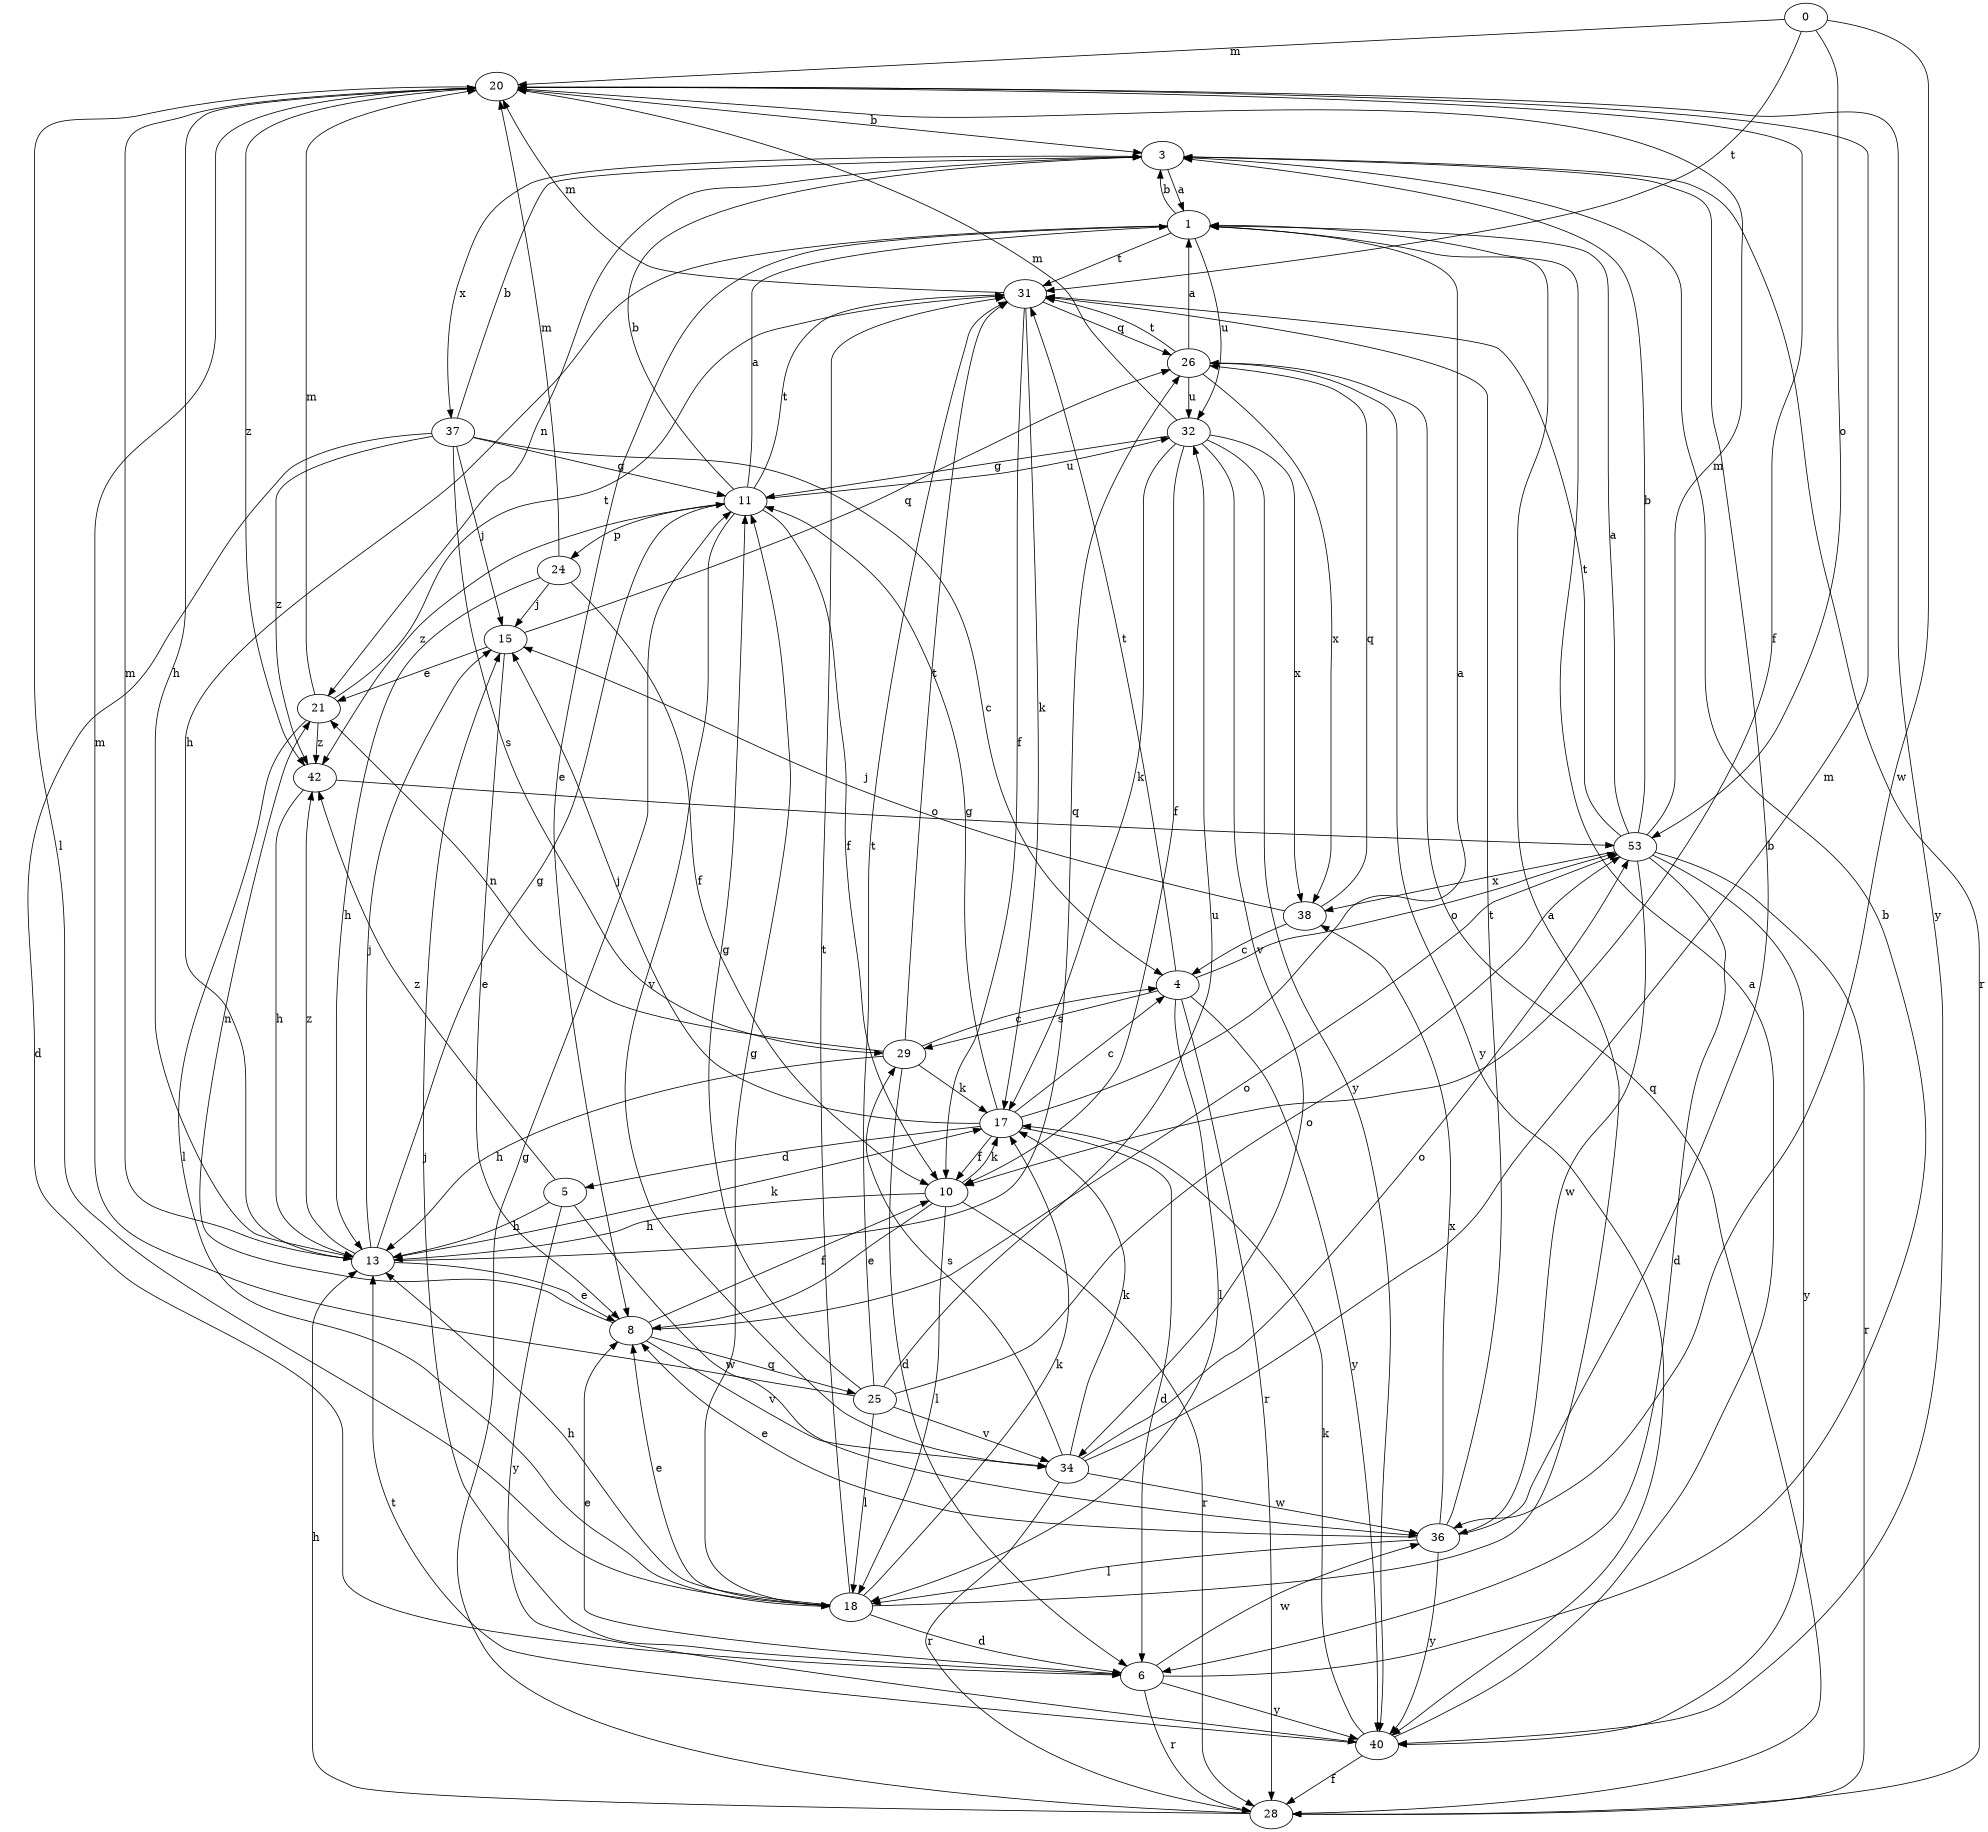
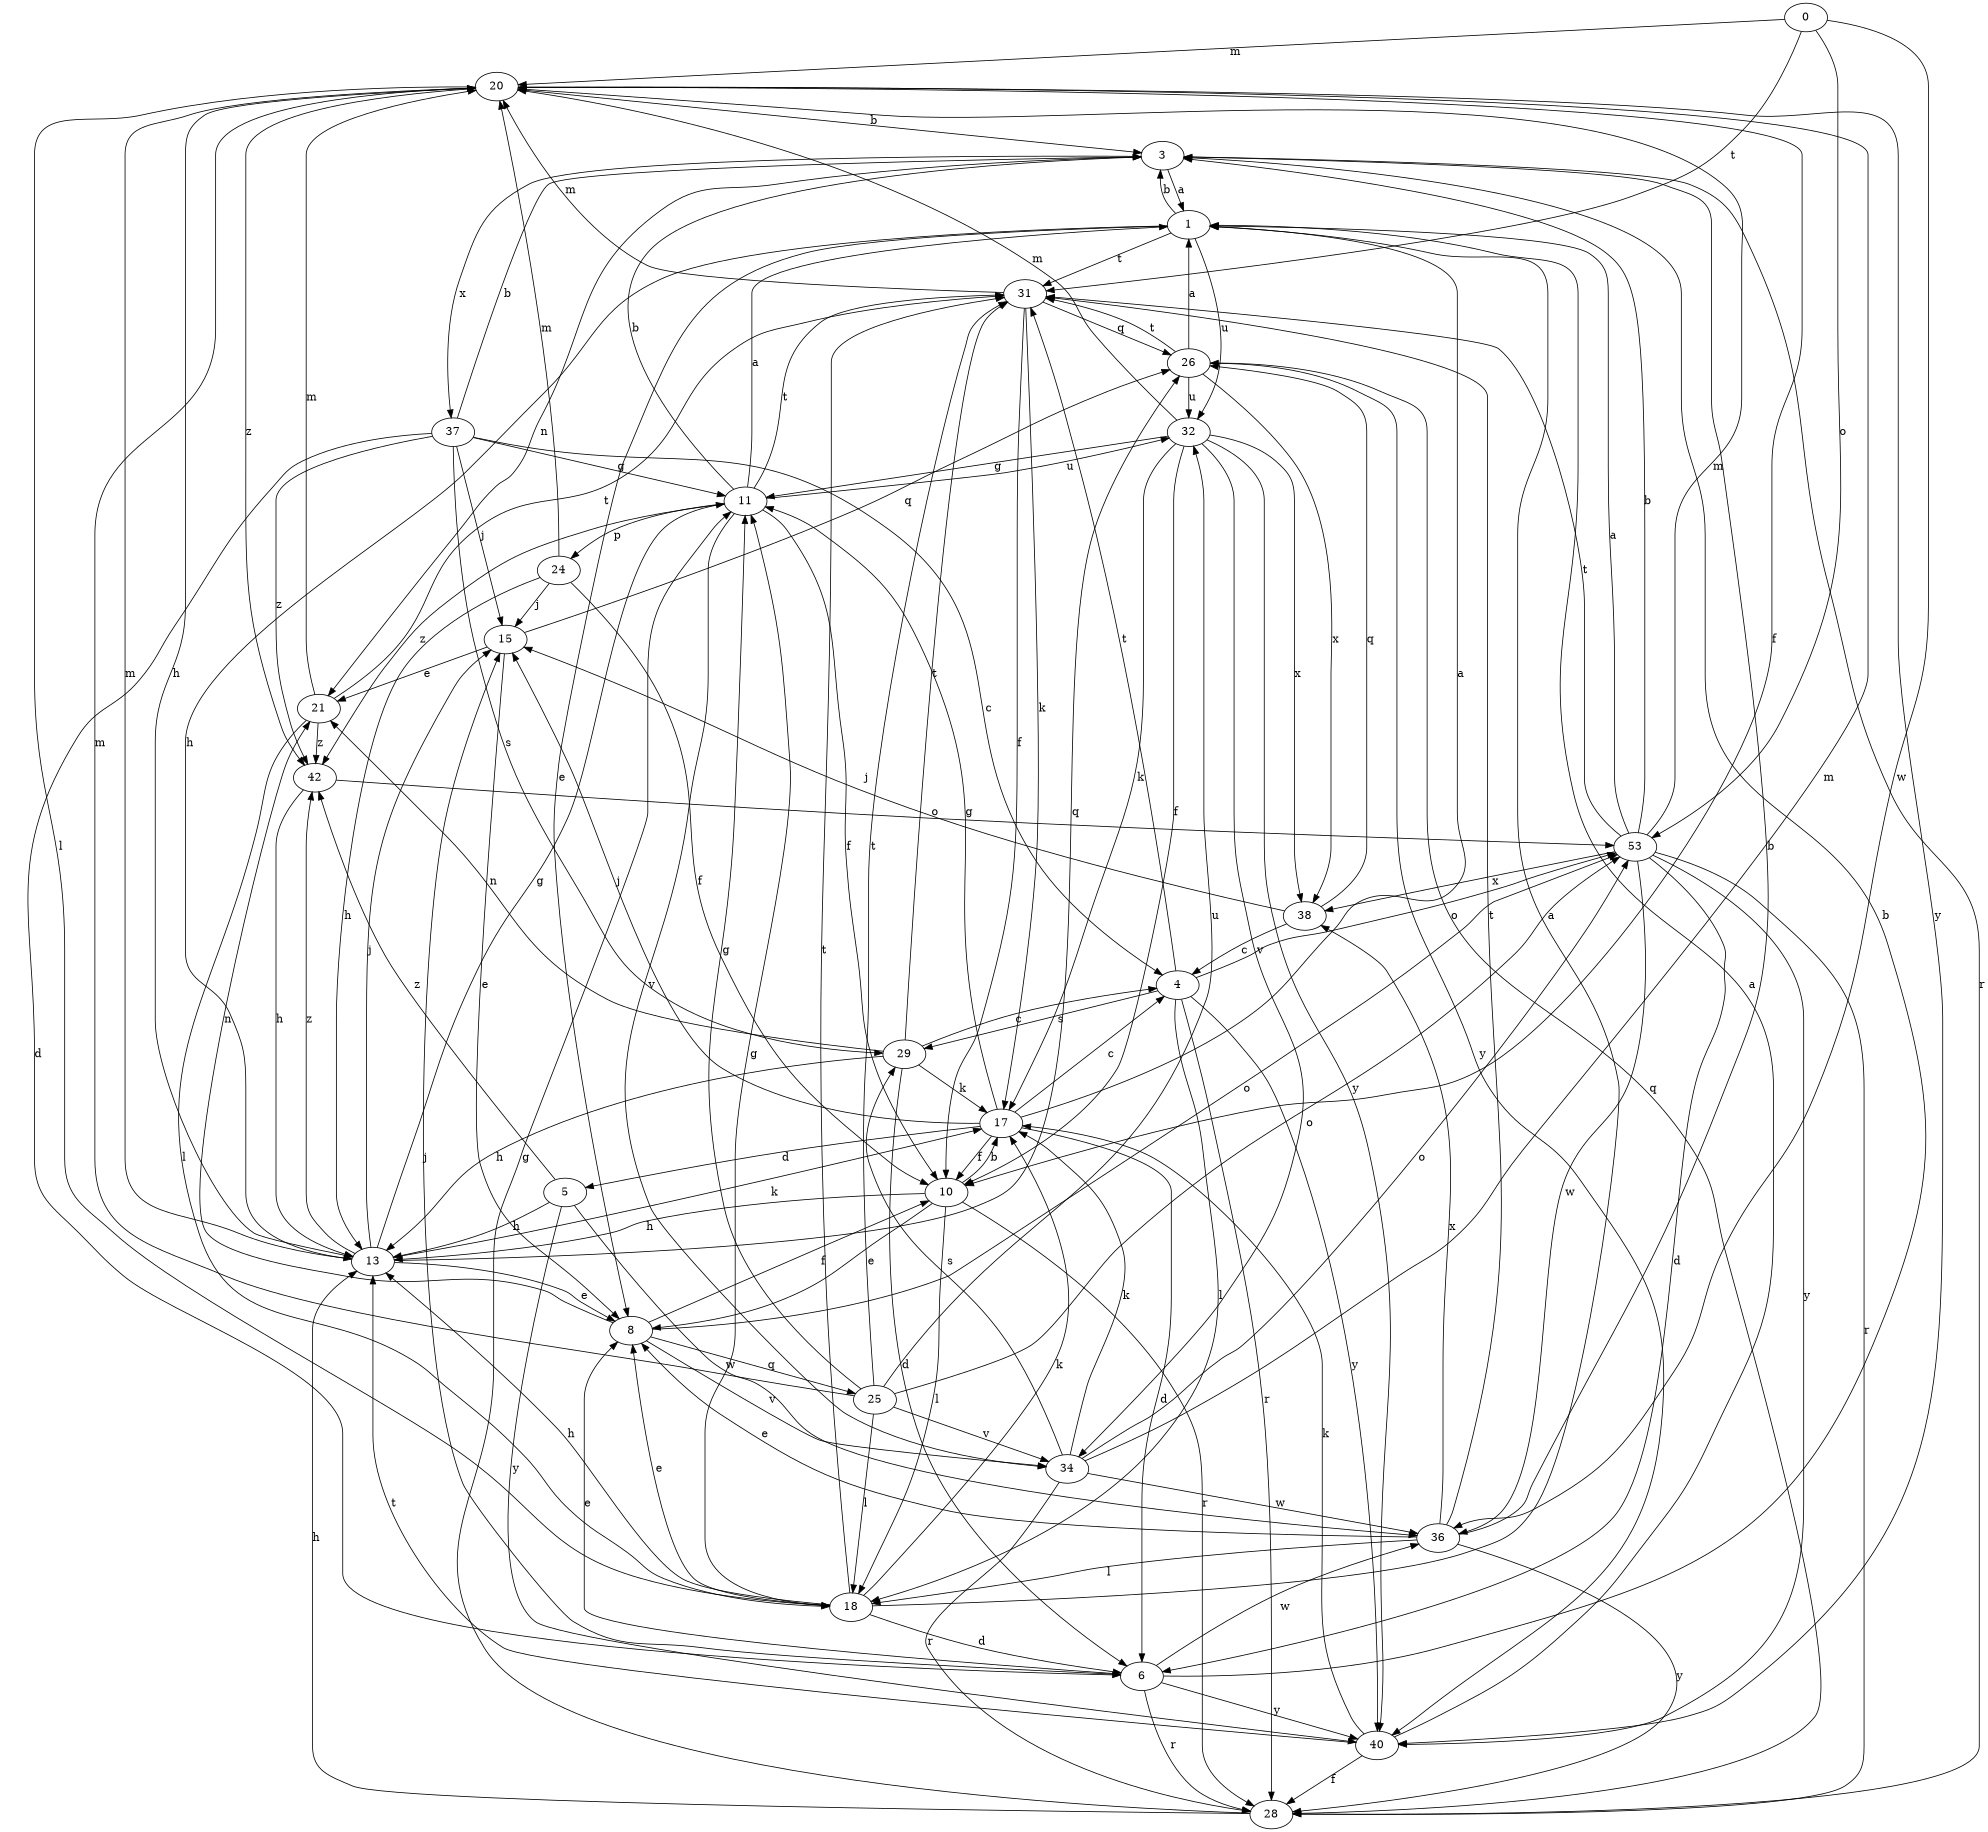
edge "10" -> "17": label "k" -> "b"
edge "36" -> "40": now "36" -> "28"
